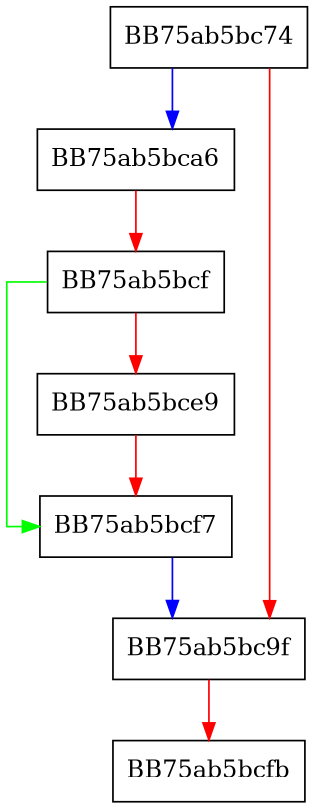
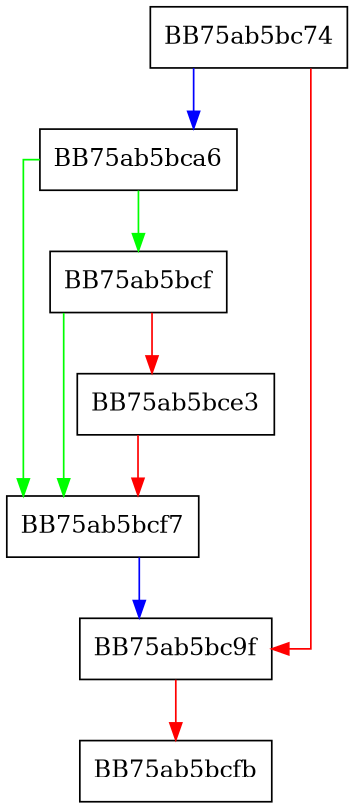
edge "BB75ab5bca6" -> "BB75ab5bcf": color red -> green
edge "BB75ab5bca6" -> "BB75ab5bcf7": added
node "BB75ab5bce9": label "BB75ab5bce9" -> "BB75ab5bce3"
